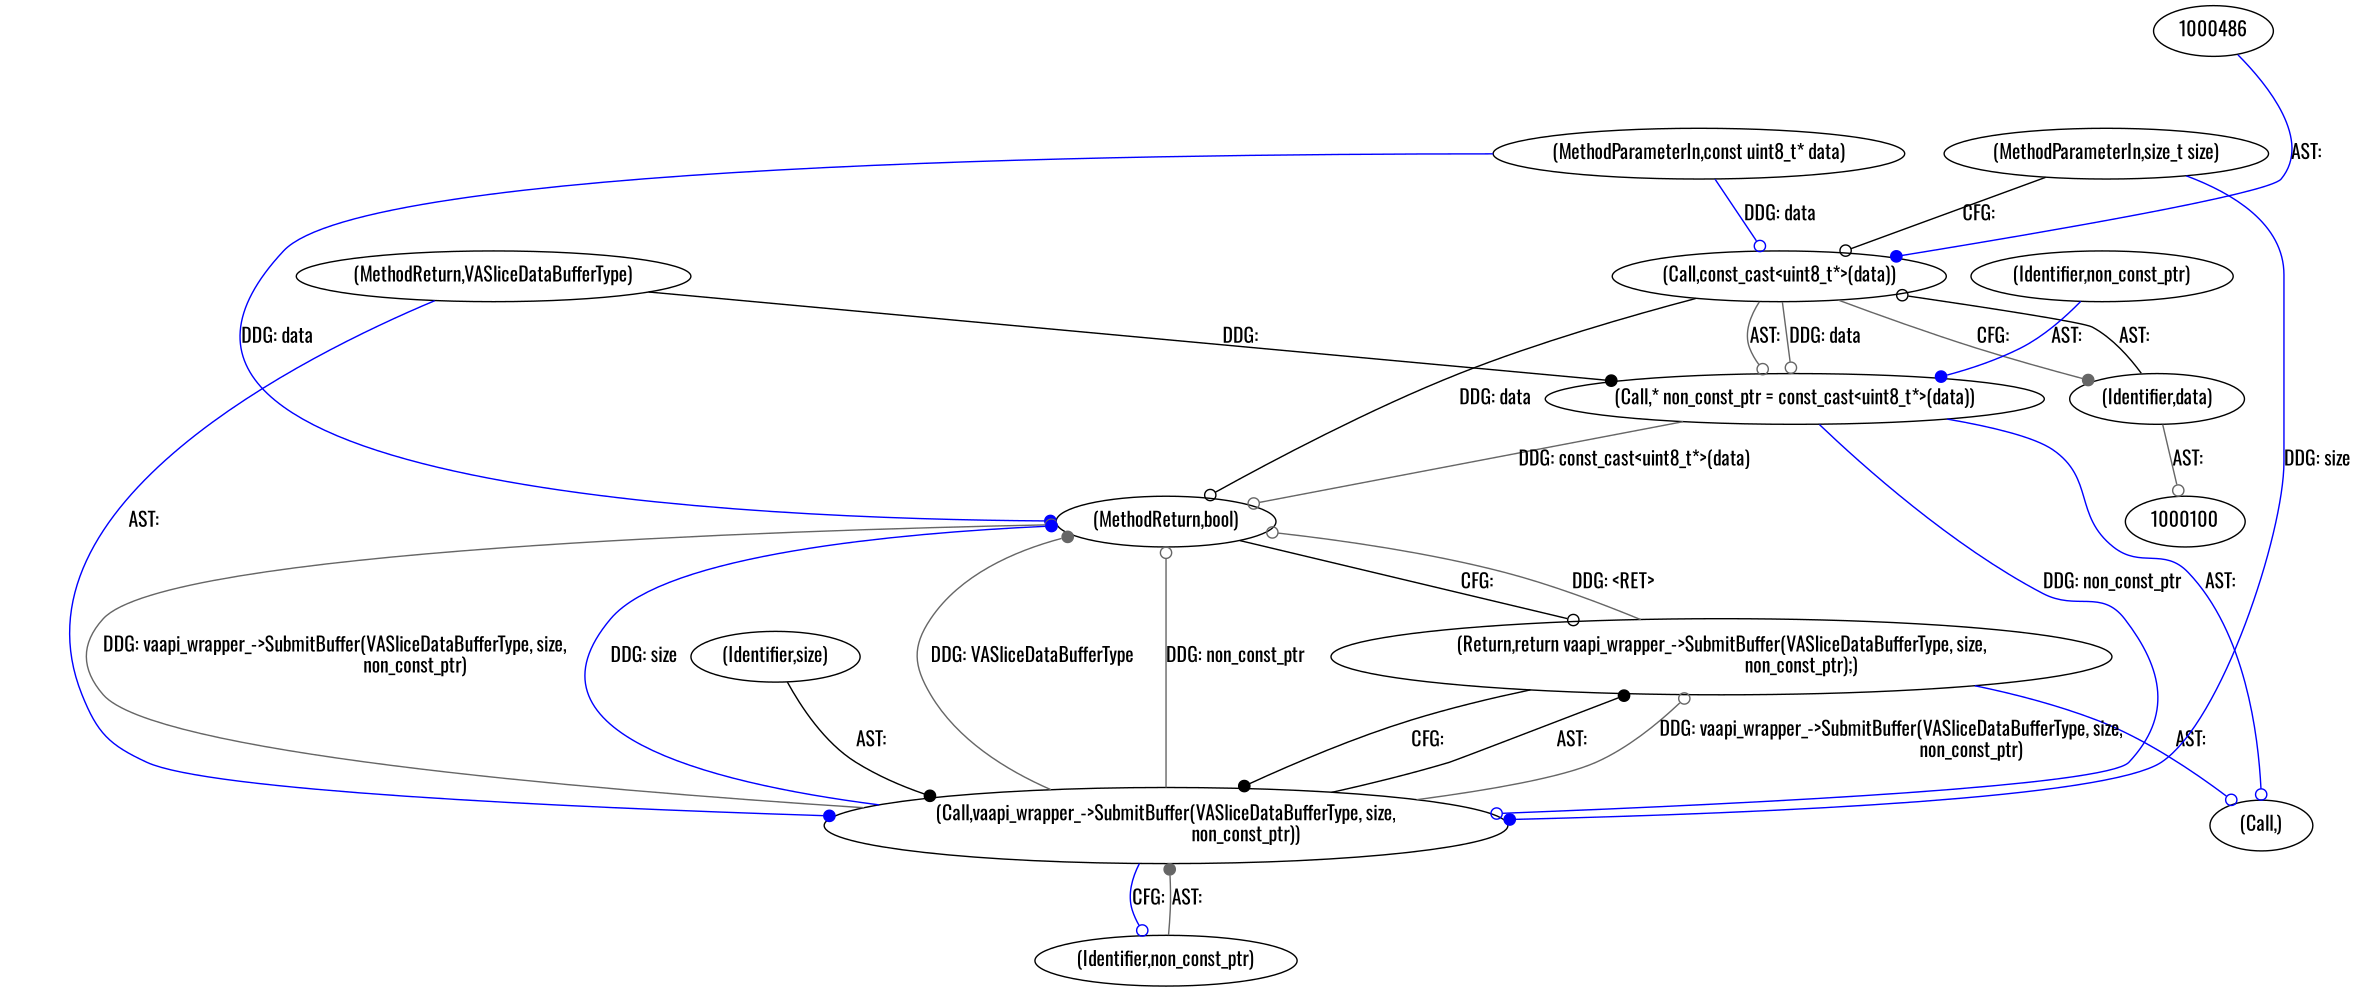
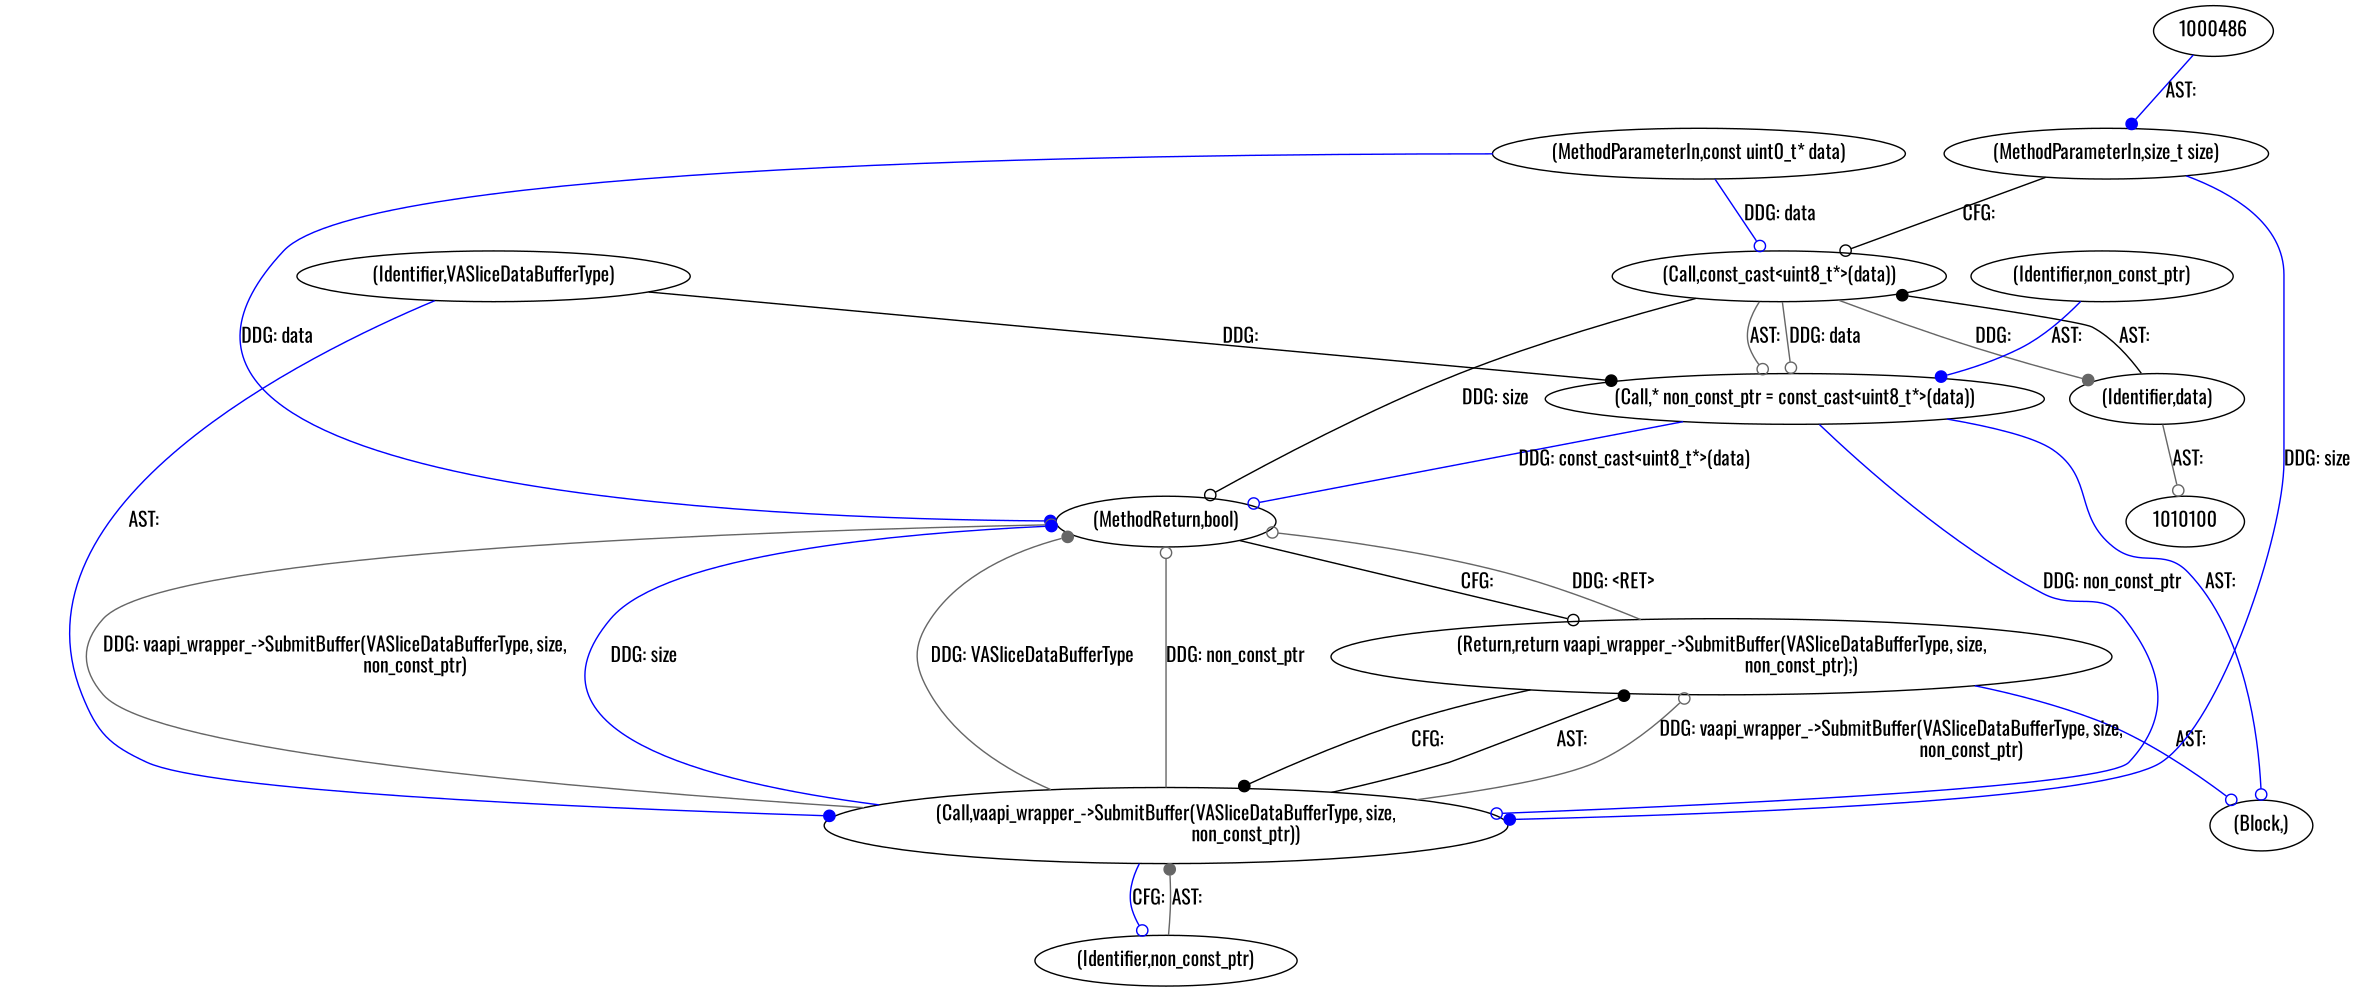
node "(MethodParameterIn,const uint8_t* data)": label "(MethodParameterIn,const uint8_t* data)" -> "(MethodParameterIn,const uint0_t* data)"
edge "1000486" -> "(Call,const_cast<uint8_t*>(data))": now "1000486" -> "(MethodParameterIn,size_t size)"
node "(MethodReturn,VASliceDataBufferType)": label "(MethodReturn,VASliceDataBufferType)" -> "(Identifier,VASliceDataBufferType)"
edge "(Identifier,data)" -> "(Call,const_cast<uint8_t*>(data))": arrowhead odot -> dot
edge "(Call,const_cast<uint8_t*>(data))" -> "(Identifier,data)": label "CFG: " -> "DDG: "
edge "(Call,const_cast<uint8_t*>(data))" -> "(MethodReturn,bool)": label "DDG: data" -> "DDG: size"
edge "(Call,* non_const_ptr = const_cast<uint8_t*>(data))" -> "(MethodReturn,bool)": color gray40 -> blue
node "1000100": label "1000100" -> "1010100"
node "(Identifier,size)": removed
node "(Call,)": label "(Call,)" -> "(Block,)"
